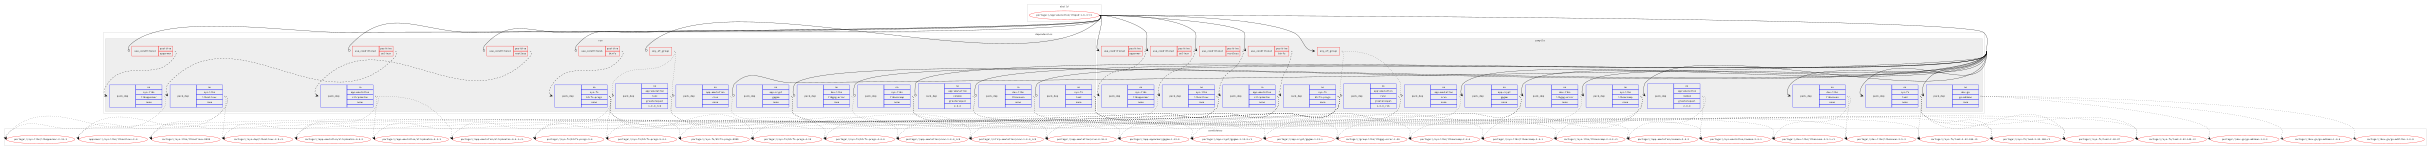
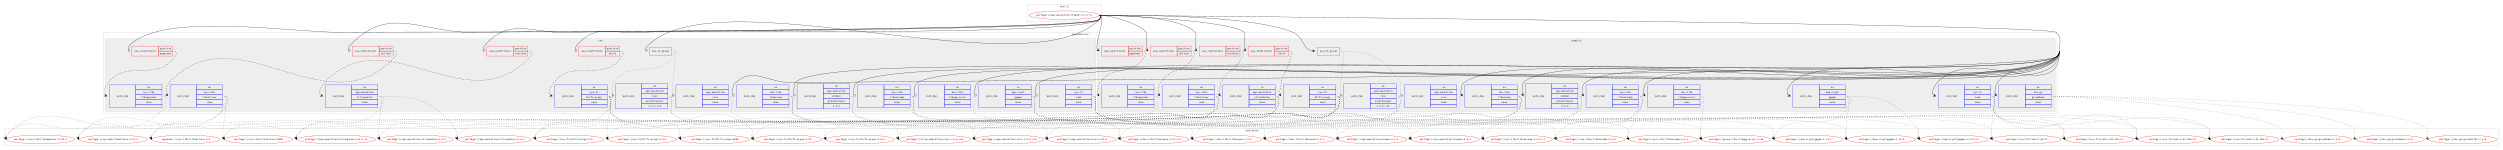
node "portage://app-apparmor/gpgme-1.13.0": label "portage://app-apparmor/gpgme-1.13.0" -> "portage://app-crypt/gpgme-1.13.0"
node "portage://dev-libs/libassuan-2.5.1": added
